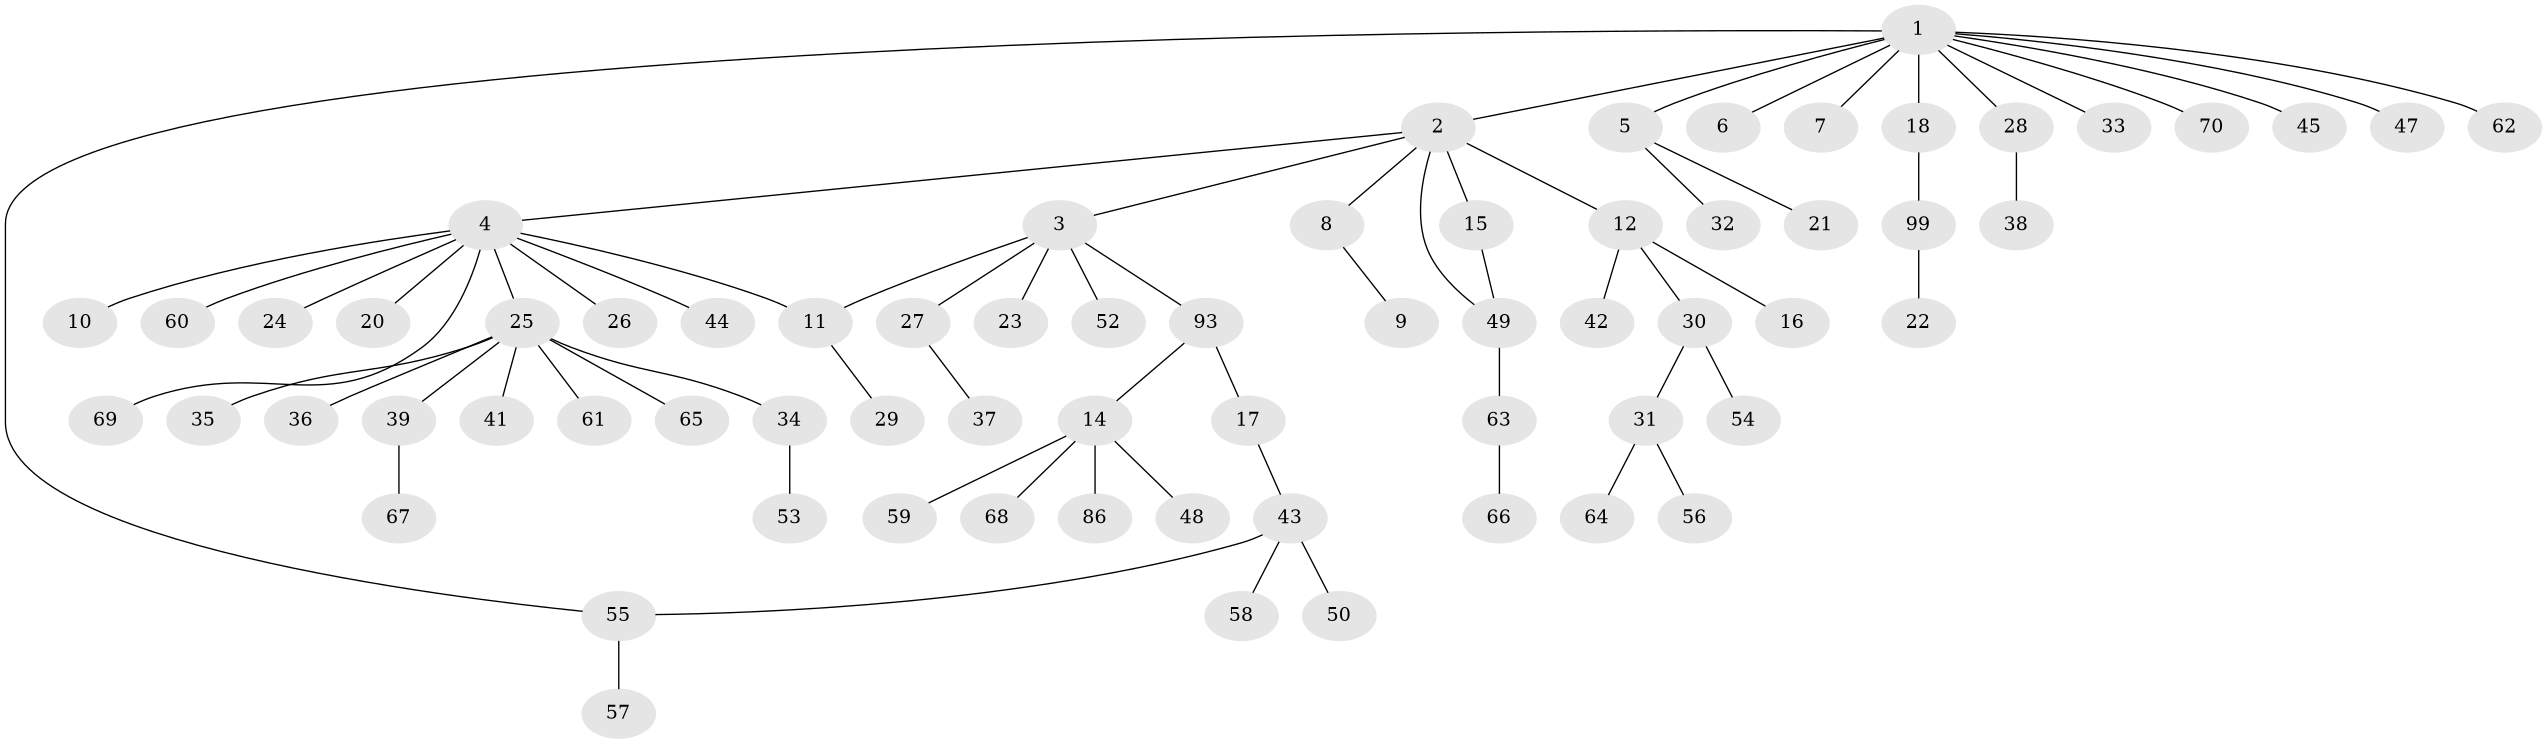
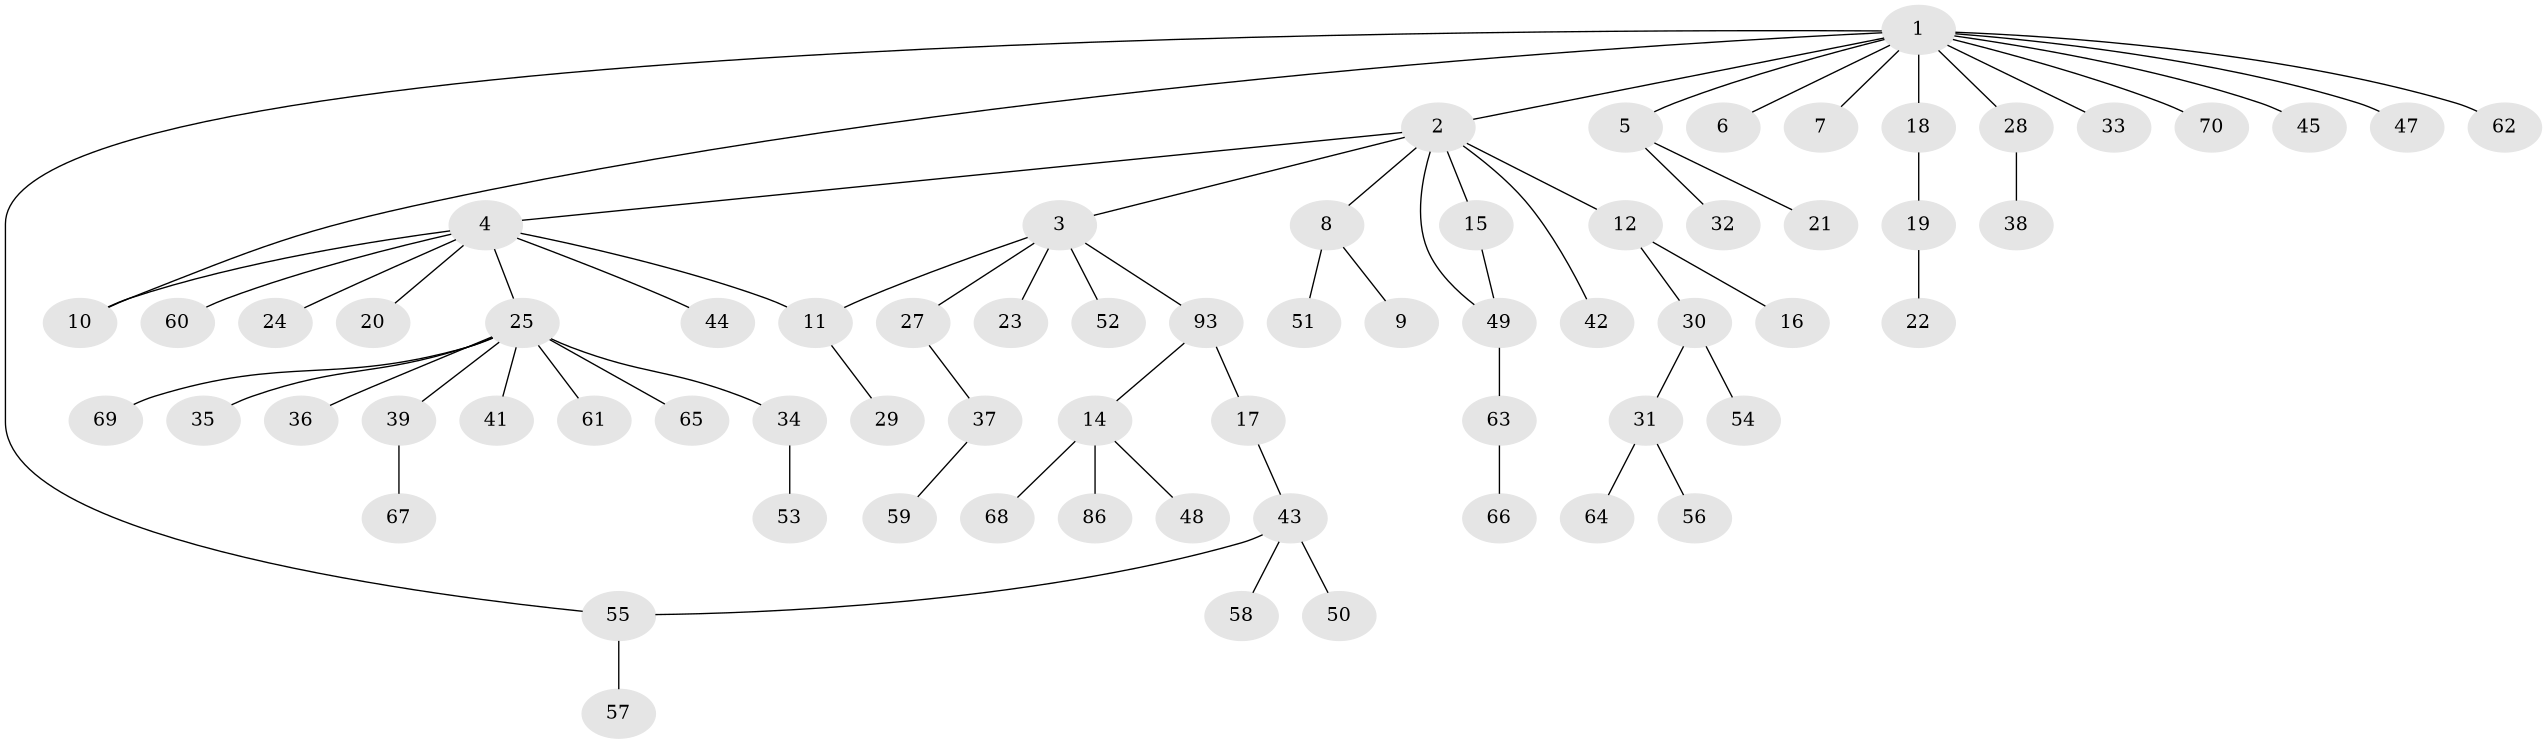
edge "1" -- "10": added
node "99": label "99" -> "19"
edge "12" -- "42": now "2" -- "42"
node "26": removed
node "51": added
edge "4" -- "69": now "25" -- "69"
edge "14" -- "59": now "37" -- "59"
